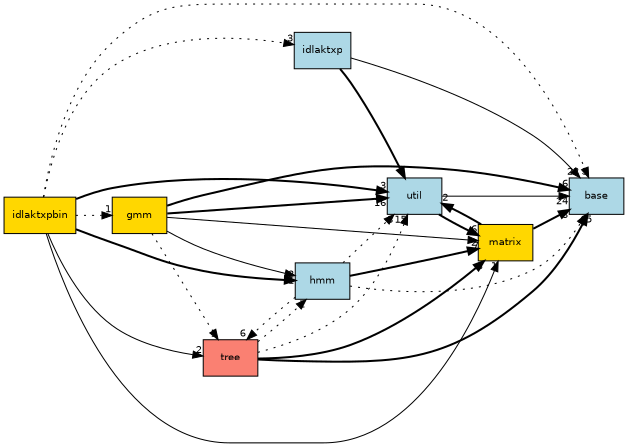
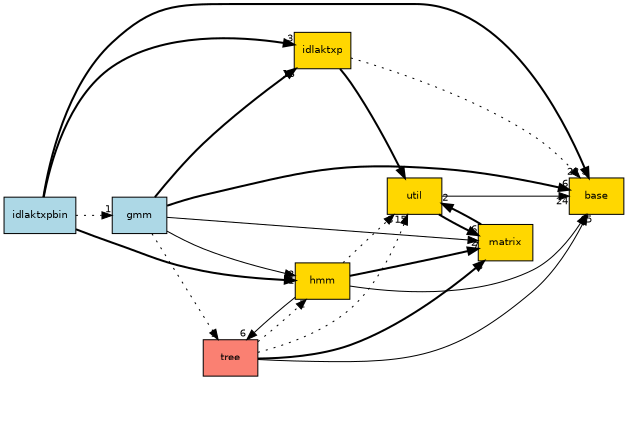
edge "idlaktxpbin" -> "base": style dotted -> bold
node "idlaktxp": fillcolor lightblue -> gold
edge "idlaktxpbin" -> "idlaktxp": style dotted -> bold
edge "idlaktxp" -> "base": style solid -> dotted
edge "idlaktxpbin" -> "util": removed
node "util": fillcolor lightblue -> gold
node "base": fillcolor lightblue -> gold
edge "gmm" -> "util": now "gmm" -> "idlaktxp"
node "idlaktxpbin": fillcolor gold -> lightblue
node "gmm": fillcolor gold -> lightblue
edge "matrix" -> "base": removed
node "hmm": fillcolor lightblue -> gold
edge "hmm" -> "base": style dotted -> solid
edge "hmm" -> "tree": style dotted -> solid
edge "idlaktxpbin" -> "tree": removed
edge "tree" -> "base": style bold -> solid
edge "idlaktxpbin" -> "matrix": removed
